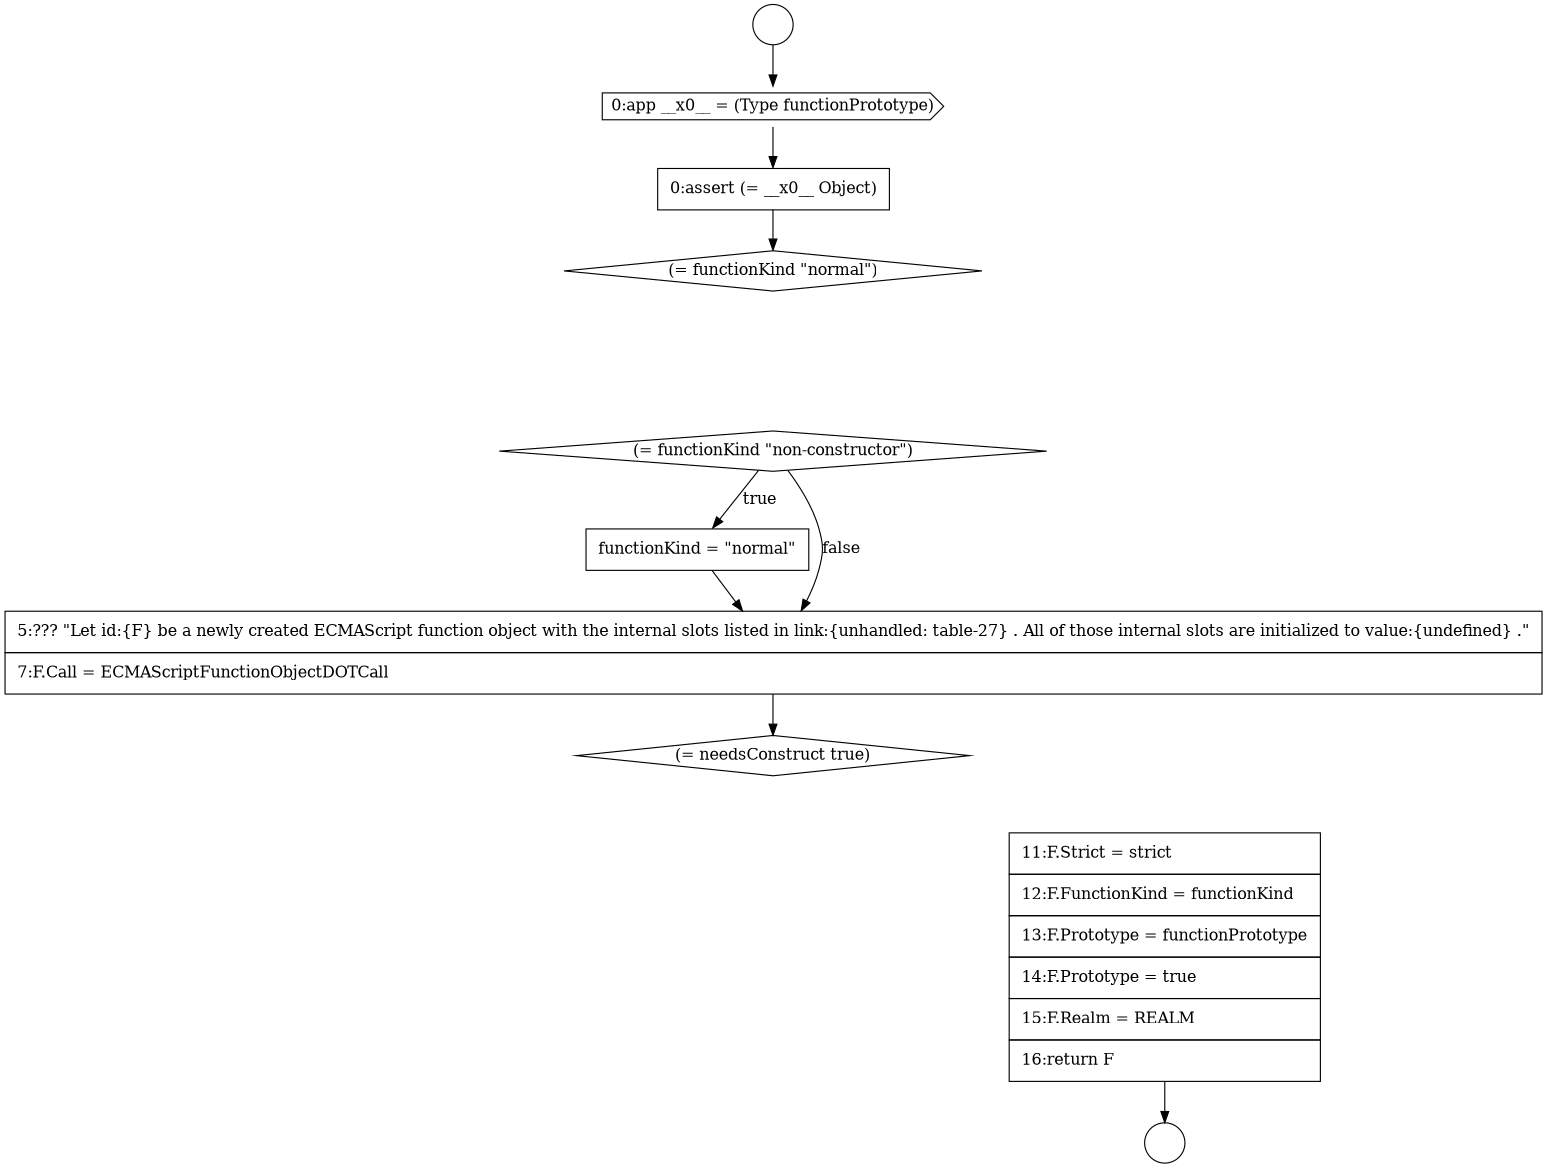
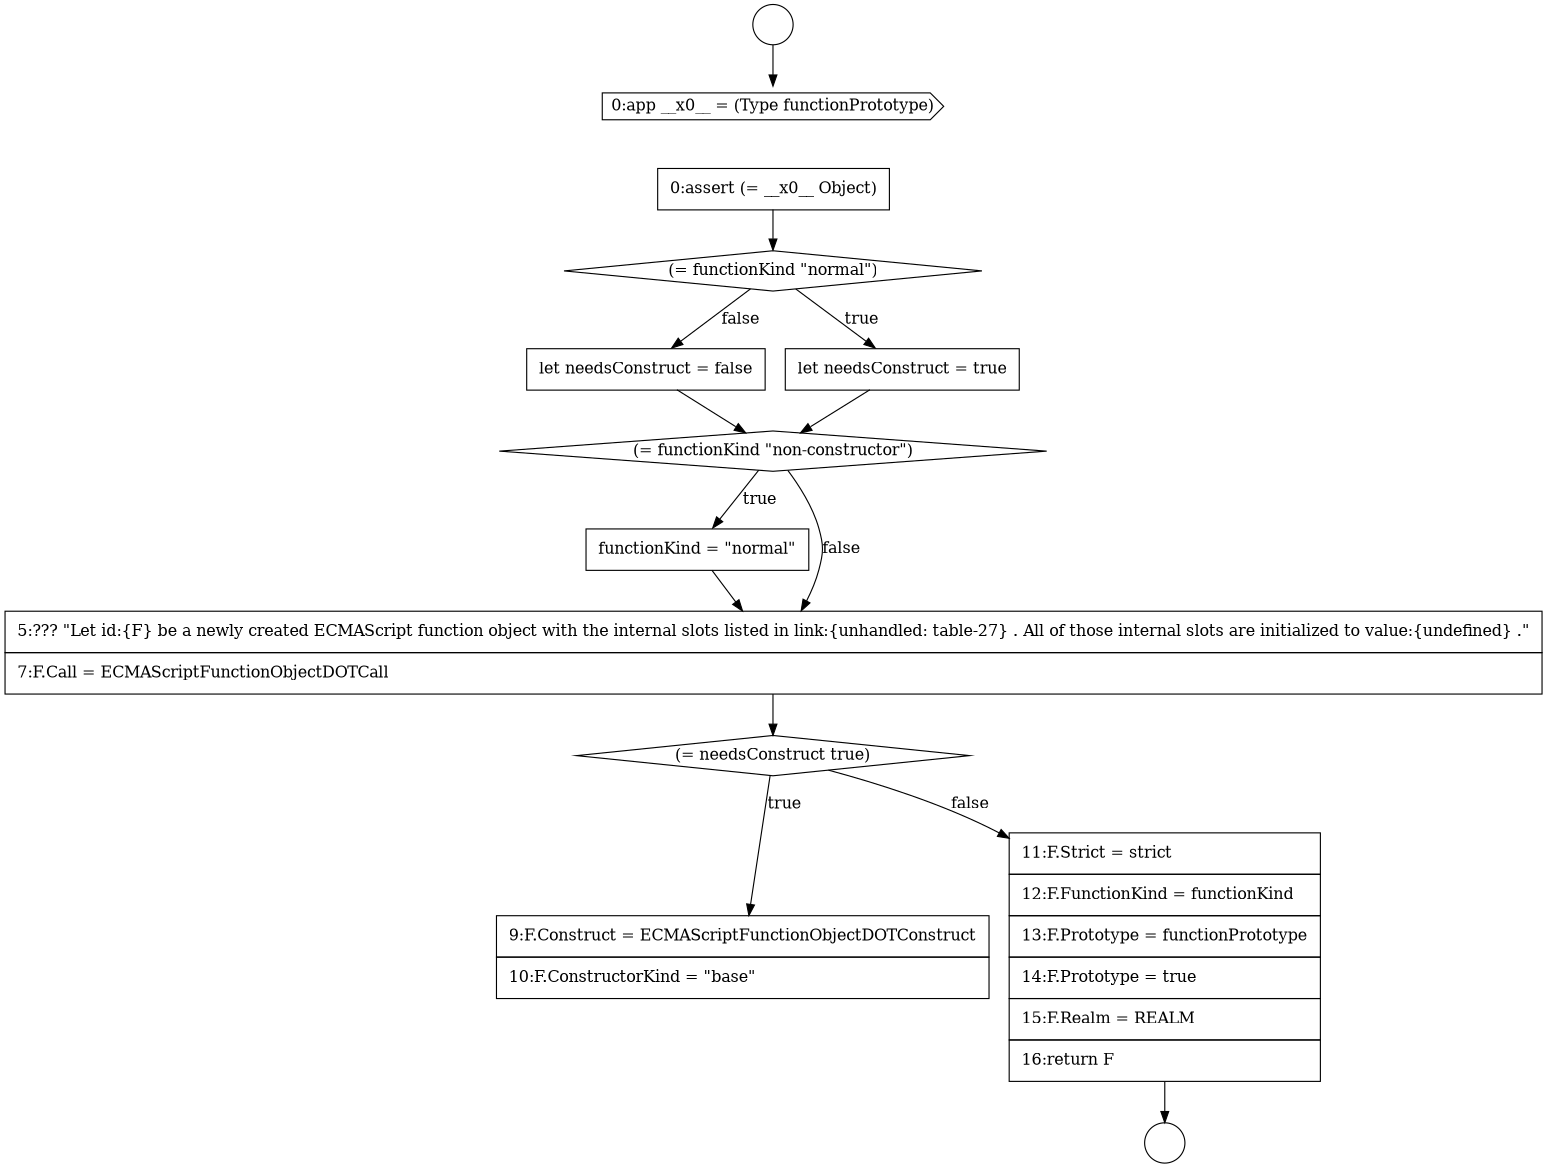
edge "0:app __x0__ = (Type functionPrototype)" -> "0:assert (= __x0__ Object)": removed
node "let needsConstruct = false": added
node "let needsConstruct = true": added
edge "(= needsConstruct true)" -> "11:F.Strict = strict": added, label "false"
node "9:F.Construct = ECMAScriptFunctionObjectDOTConstruct": added
